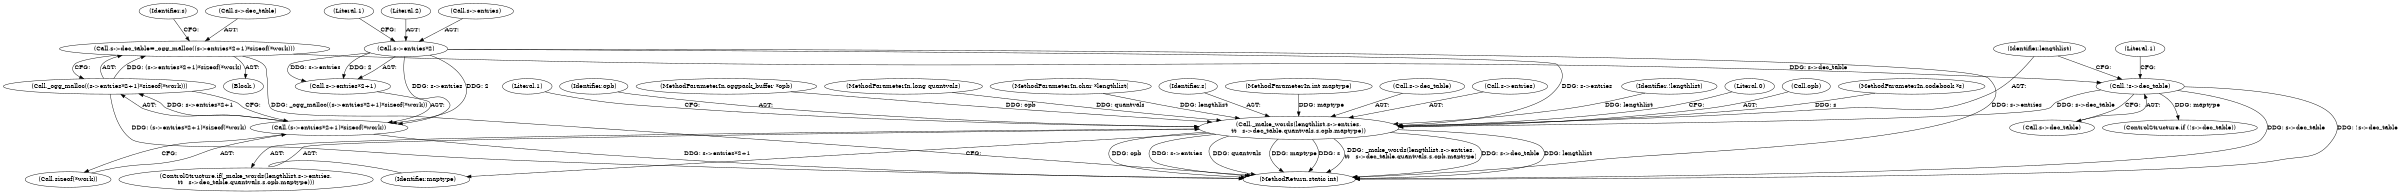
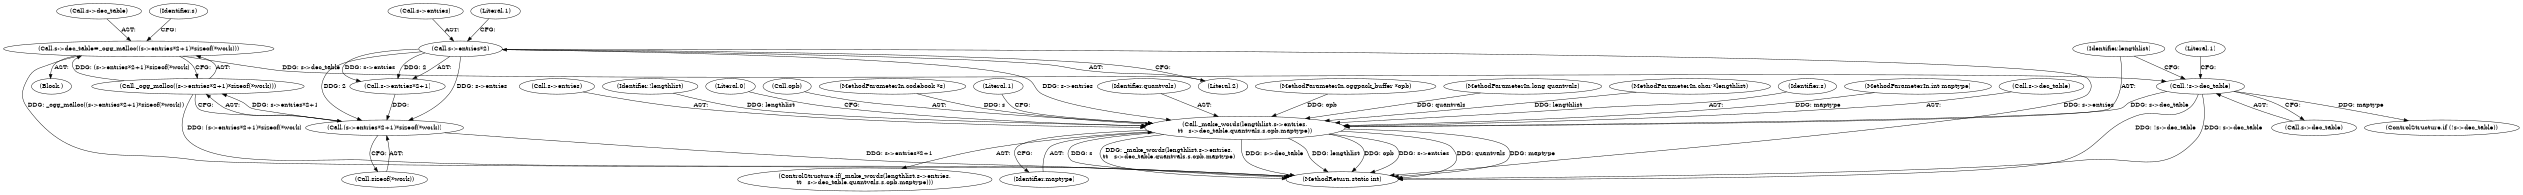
edge "(Call,s->entries*2)" -> "(Literal,2)": added, label "CFG:"
node "(Identifier,opb)": label "(Identifier,opb)" -> "(Identifier,quantvals)"
edge "(Call,s->entries*2+1)" -> "(Call,(s->entries*2+1)*sizeof(*work))": label "AST: " -> "DDG: "
